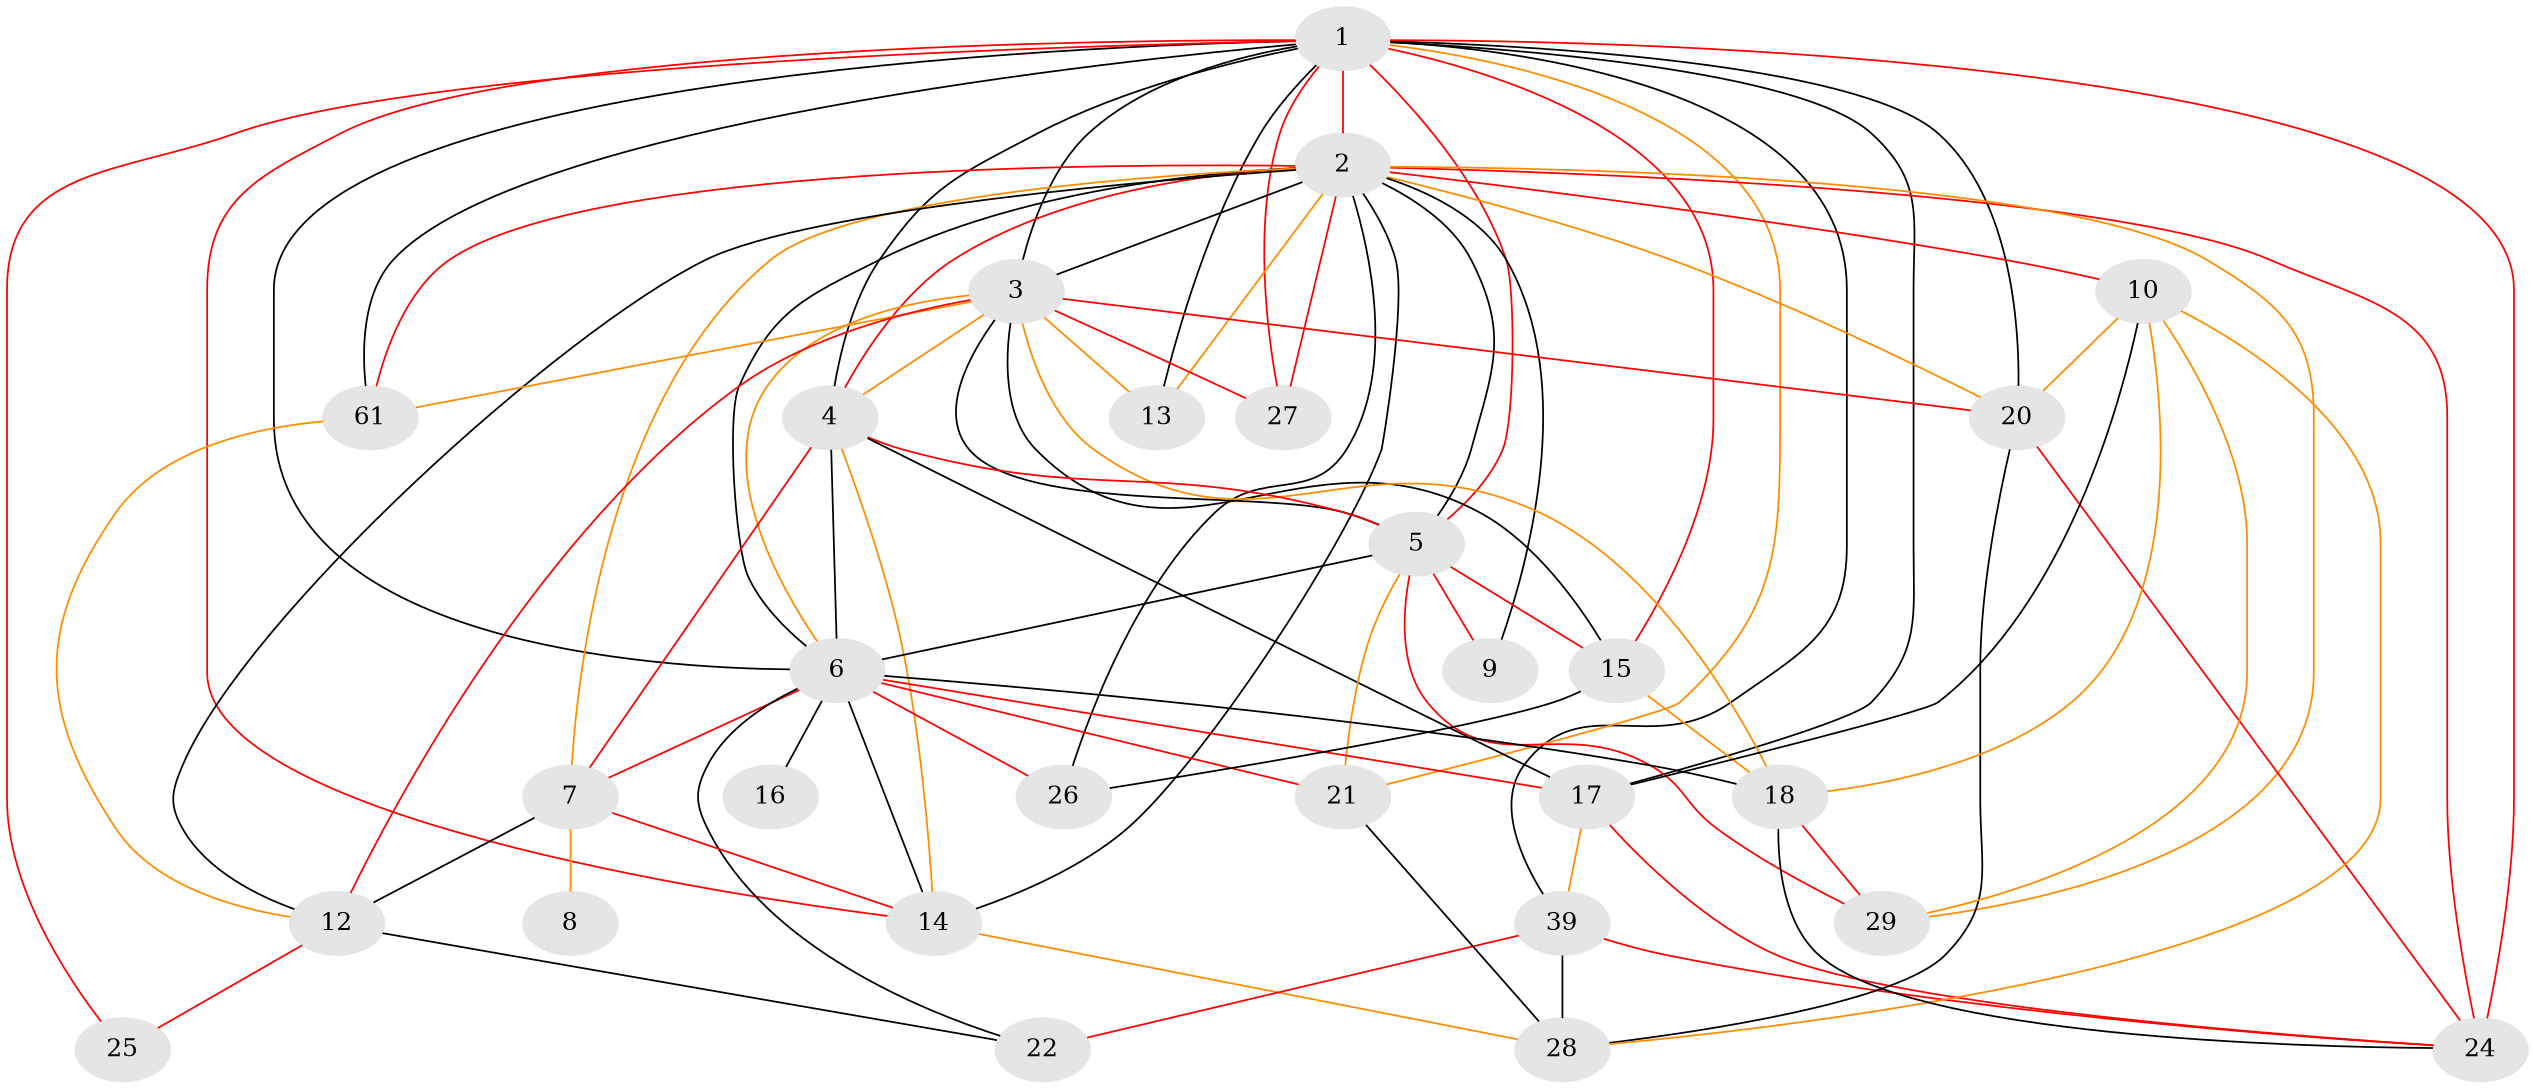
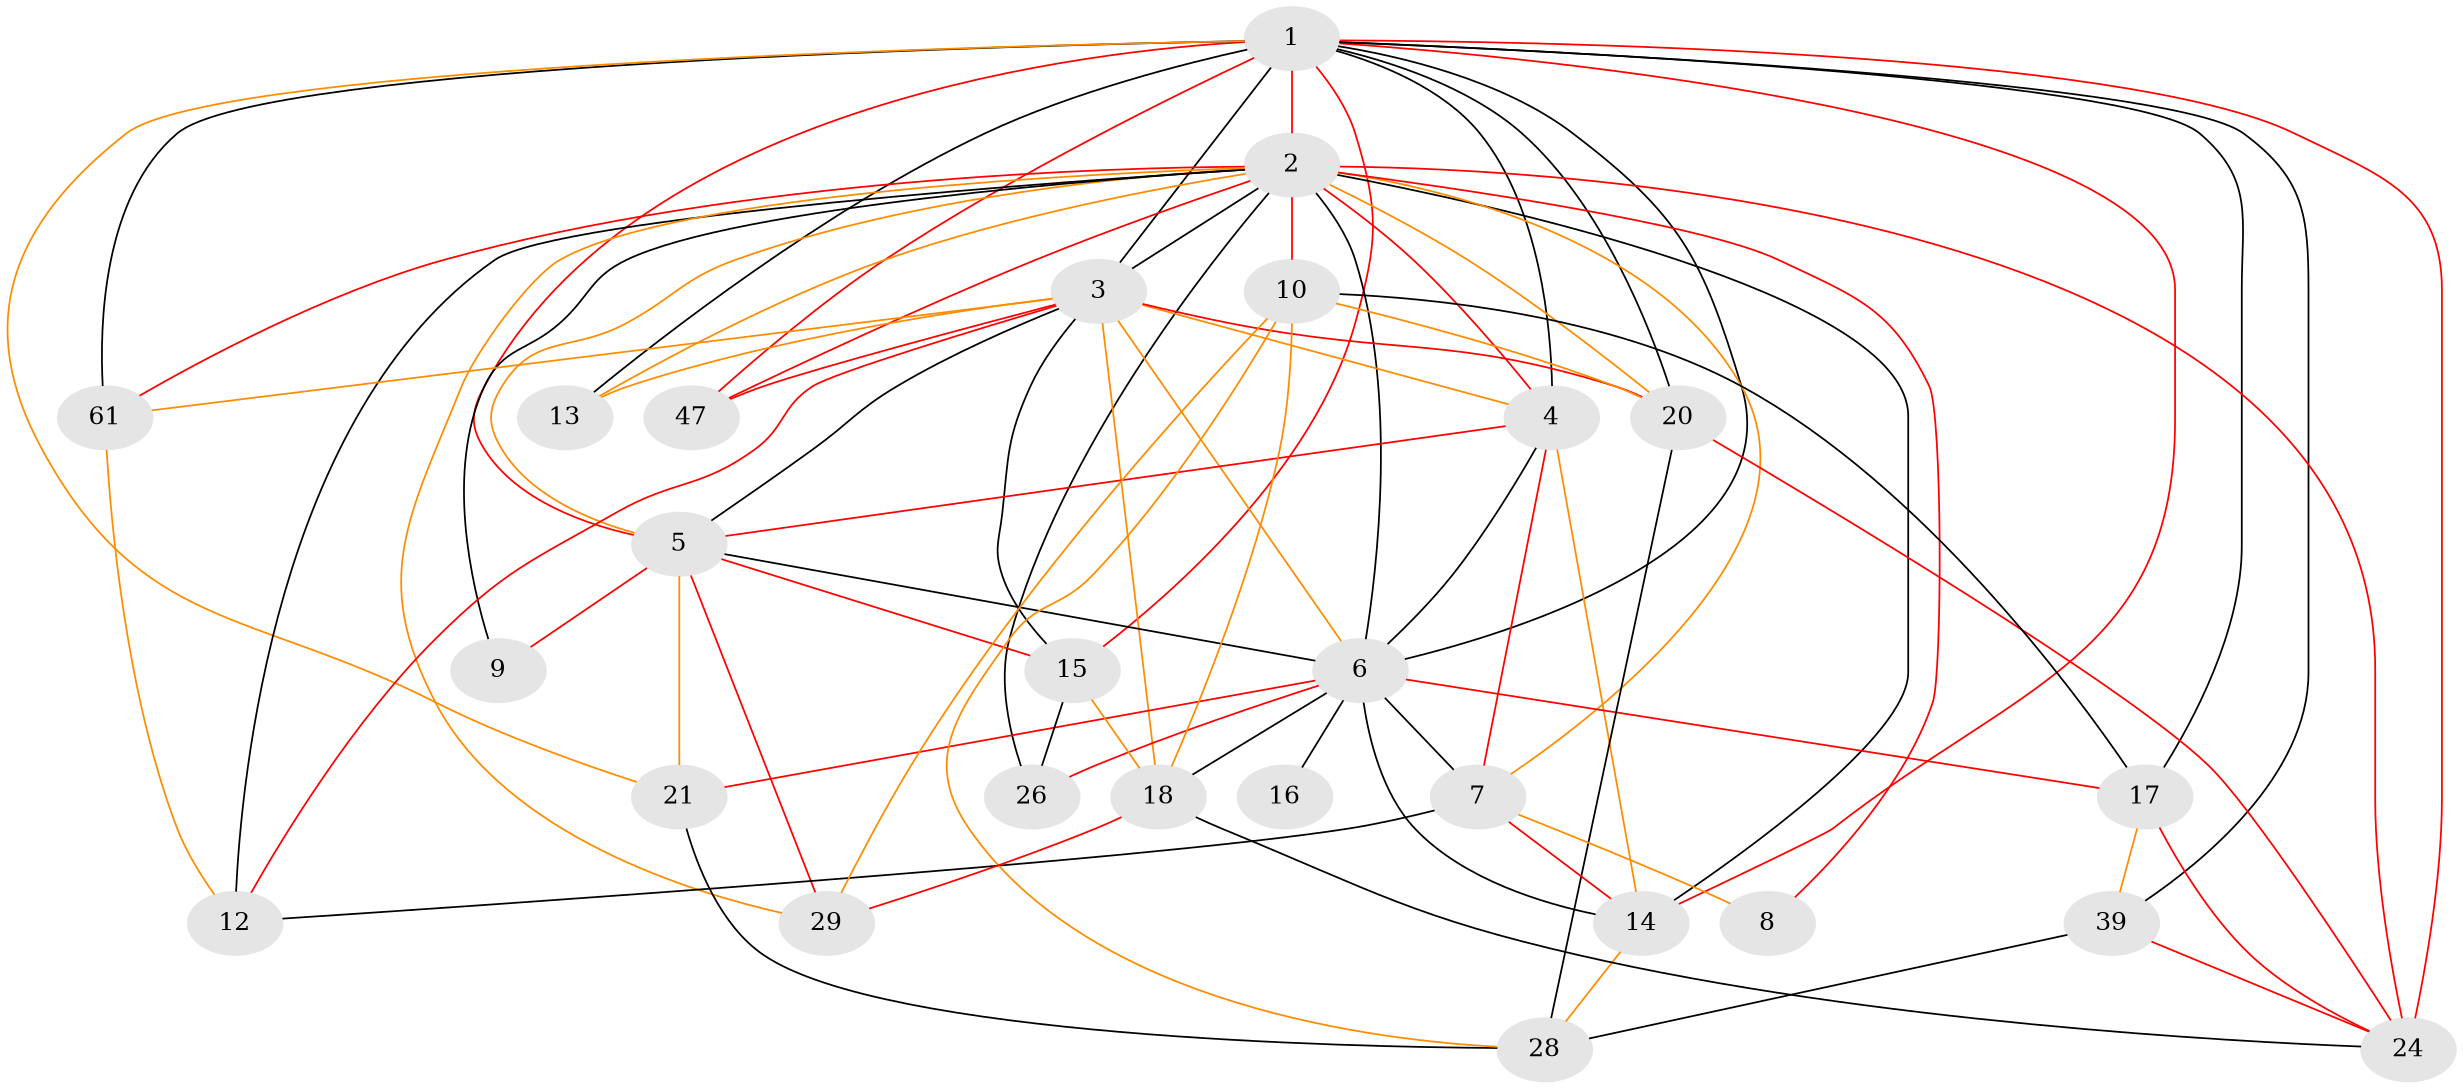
edge "2" -- "5": color black -> darkorange
edge "2" -- "8": added
node "27": label "27" -> "47"
edge "4" -- "17": removed
edge "6" -- "7": color red -> black
node "25": removed
node "22": removed
